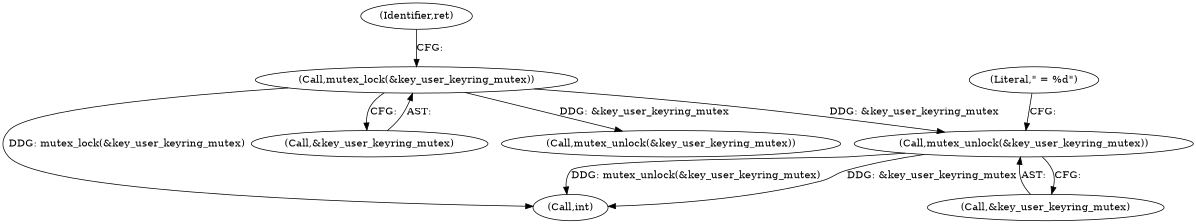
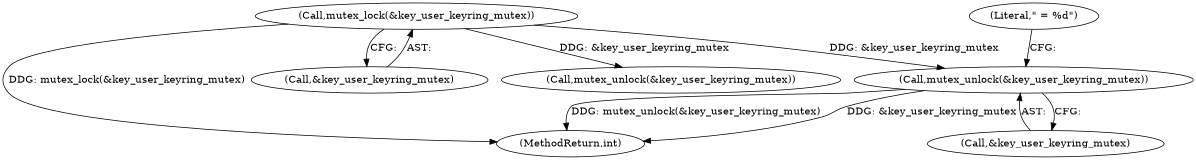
node "(Identifier,ret)": removed
node "(Call,int)": label "(Call,int)" -> "(MethodReturn,int)"
